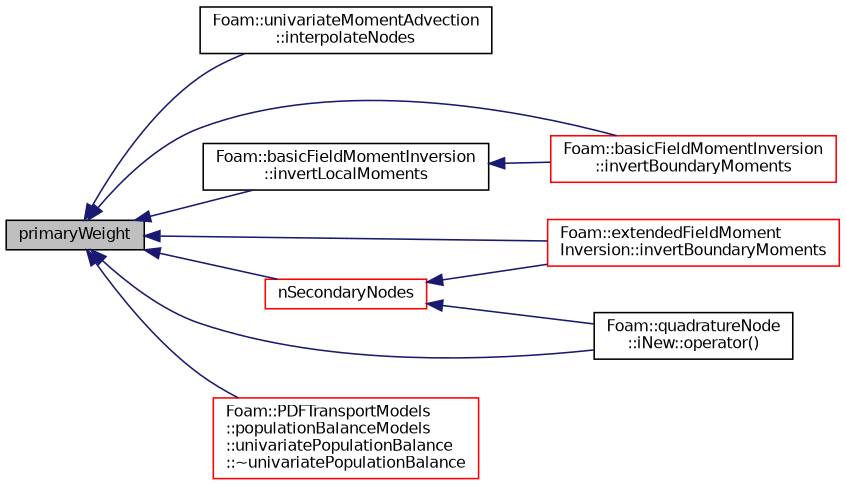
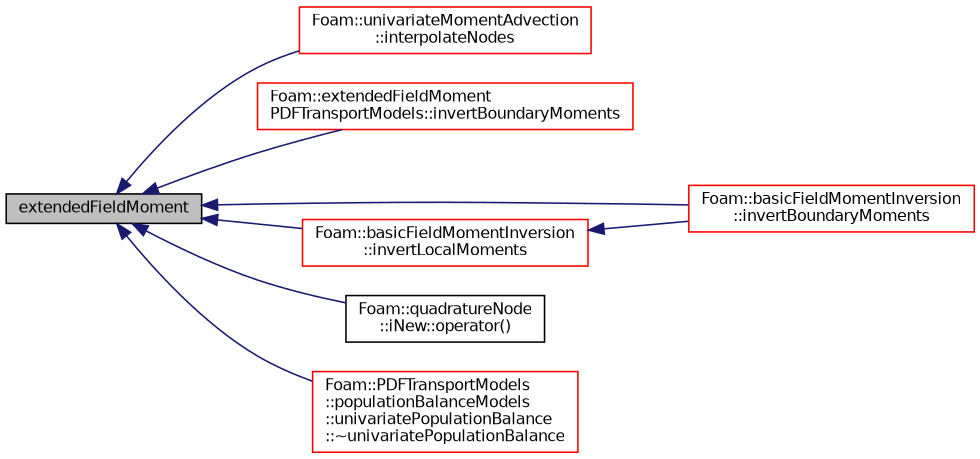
node "Foam::univariateMomentAdvection ::interpolateNodes": color black -> red
node "Foam::basicFieldMomentInversion ::invertLocalMoments": color black -> red
node "primaryWeight": label "primaryWeight" -> "extendedFieldMoment"
node "Foam::extendedFieldMoment Inversion::invertBoundaryMoments": label "Foam::extendedFieldMoment Inversion::invertBoundaryMoments" -> "Foam::extendedFieldMoment PDFTransportModels::invertBoundaryMoments"
node "nSecondaryNodes": removed
